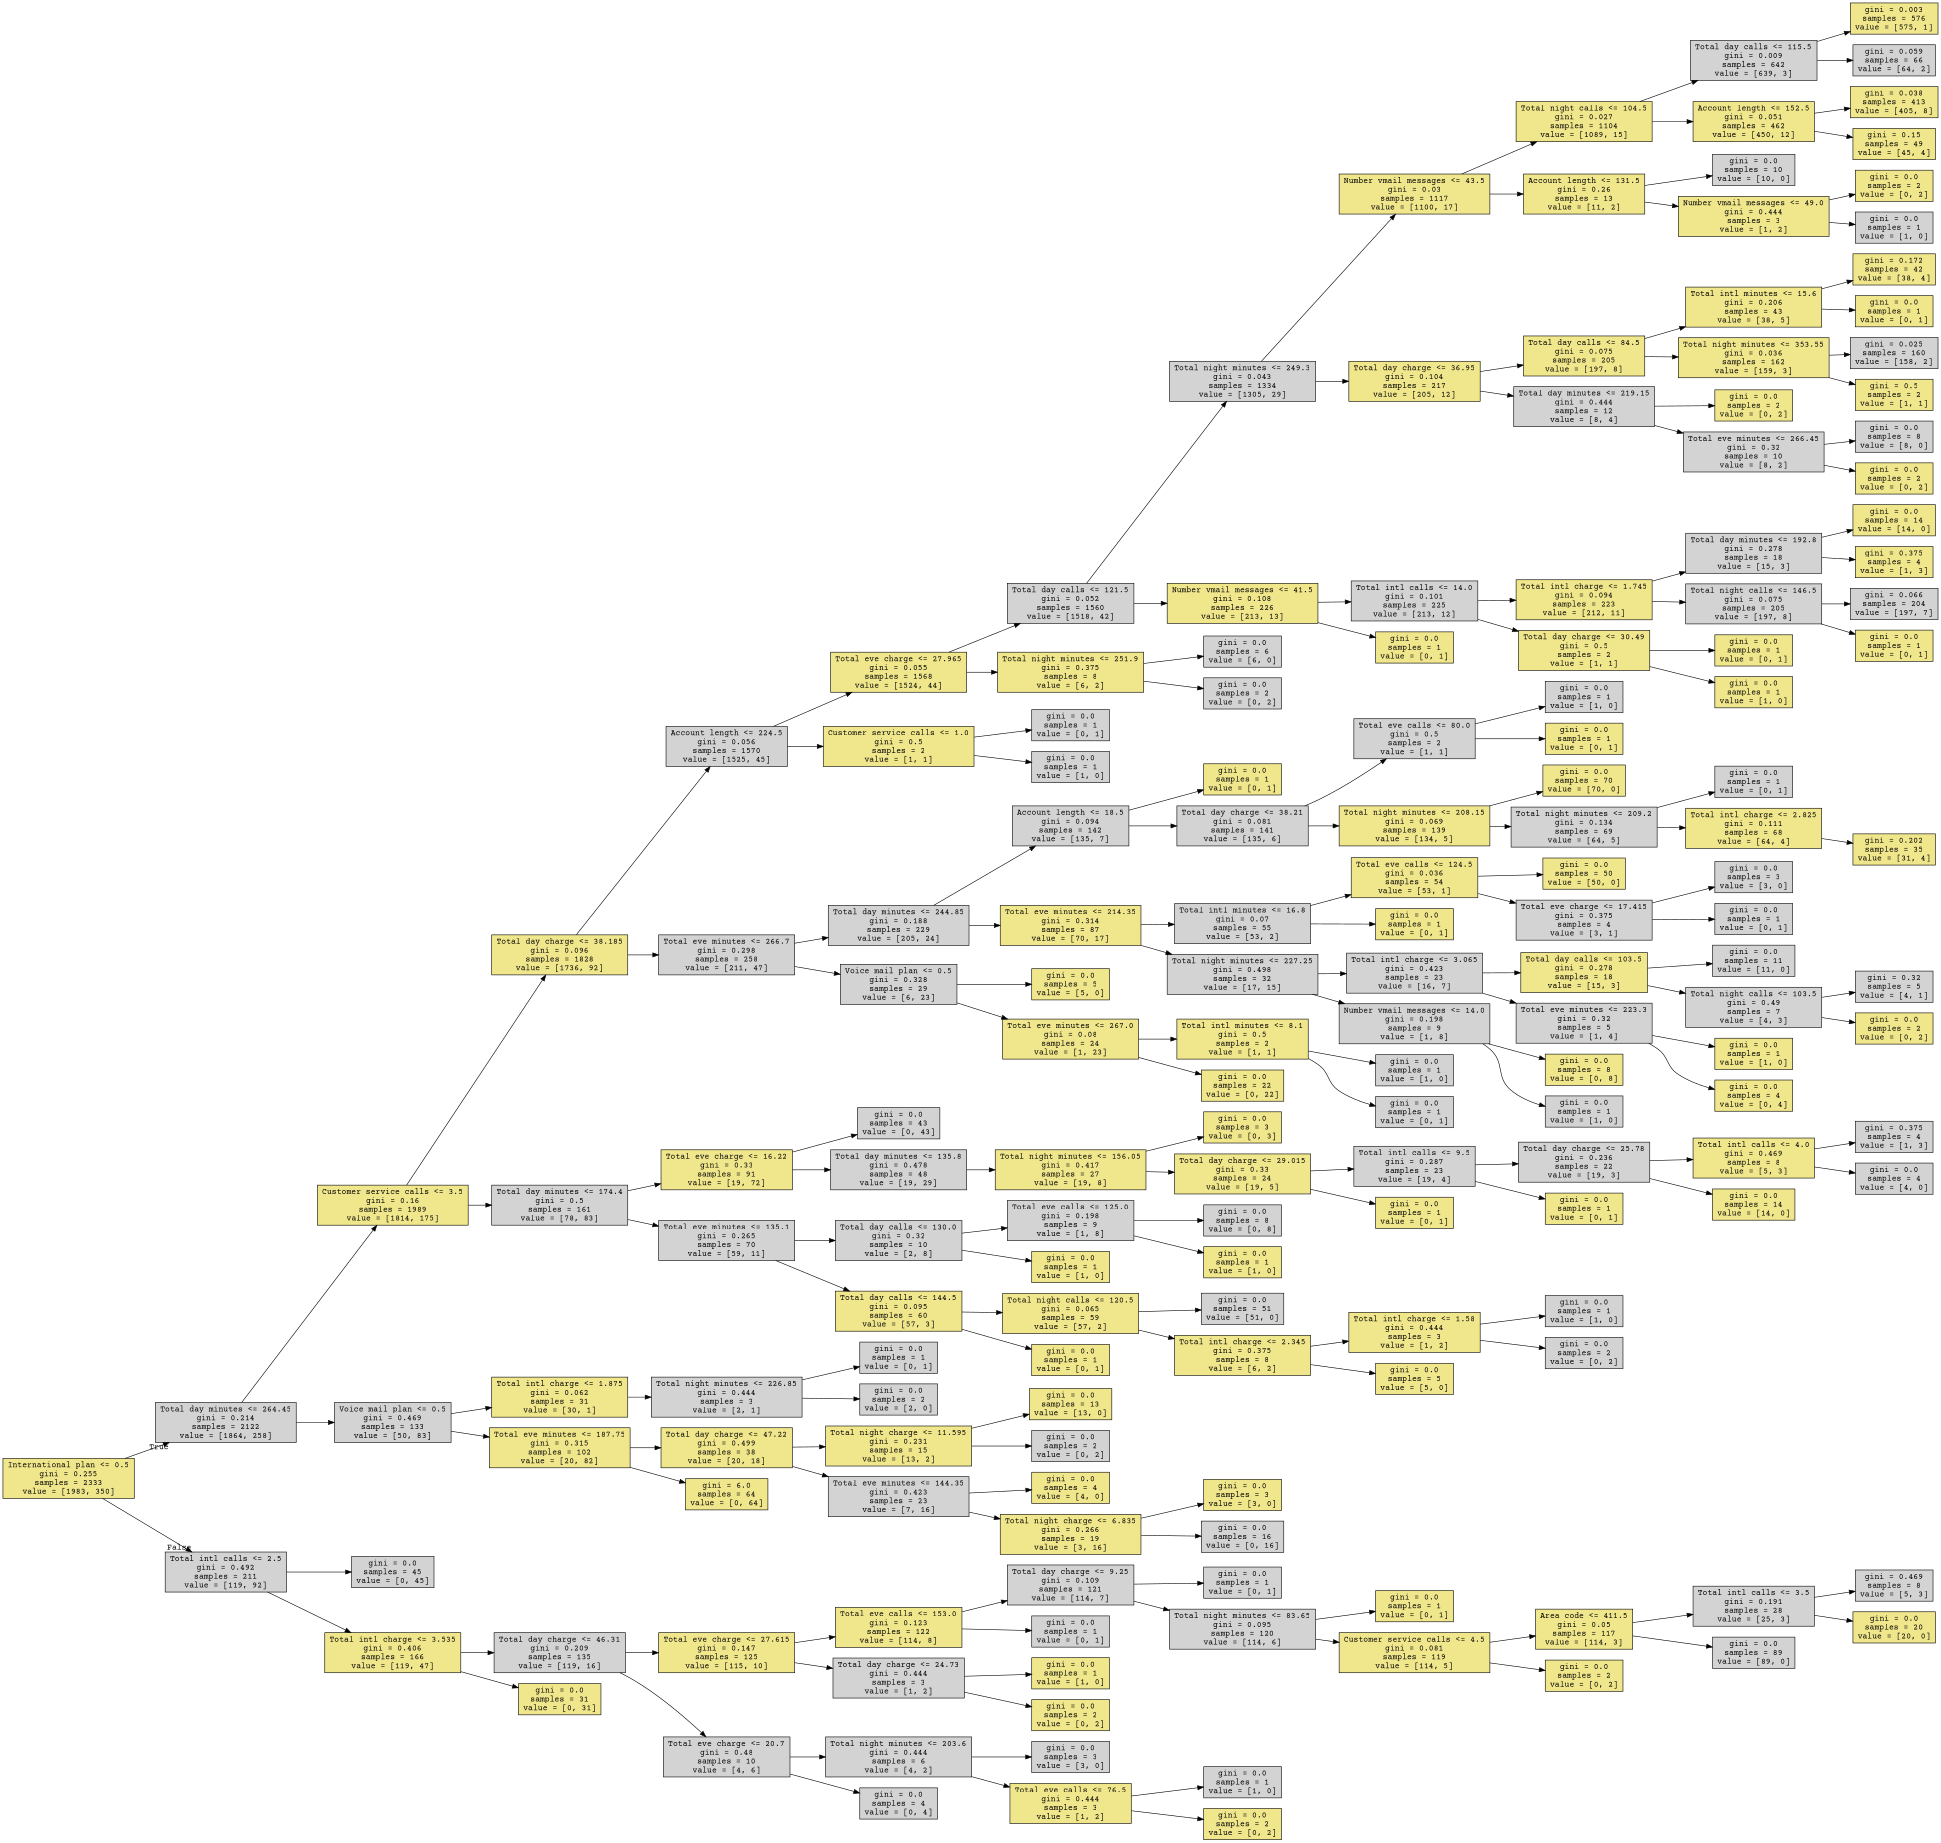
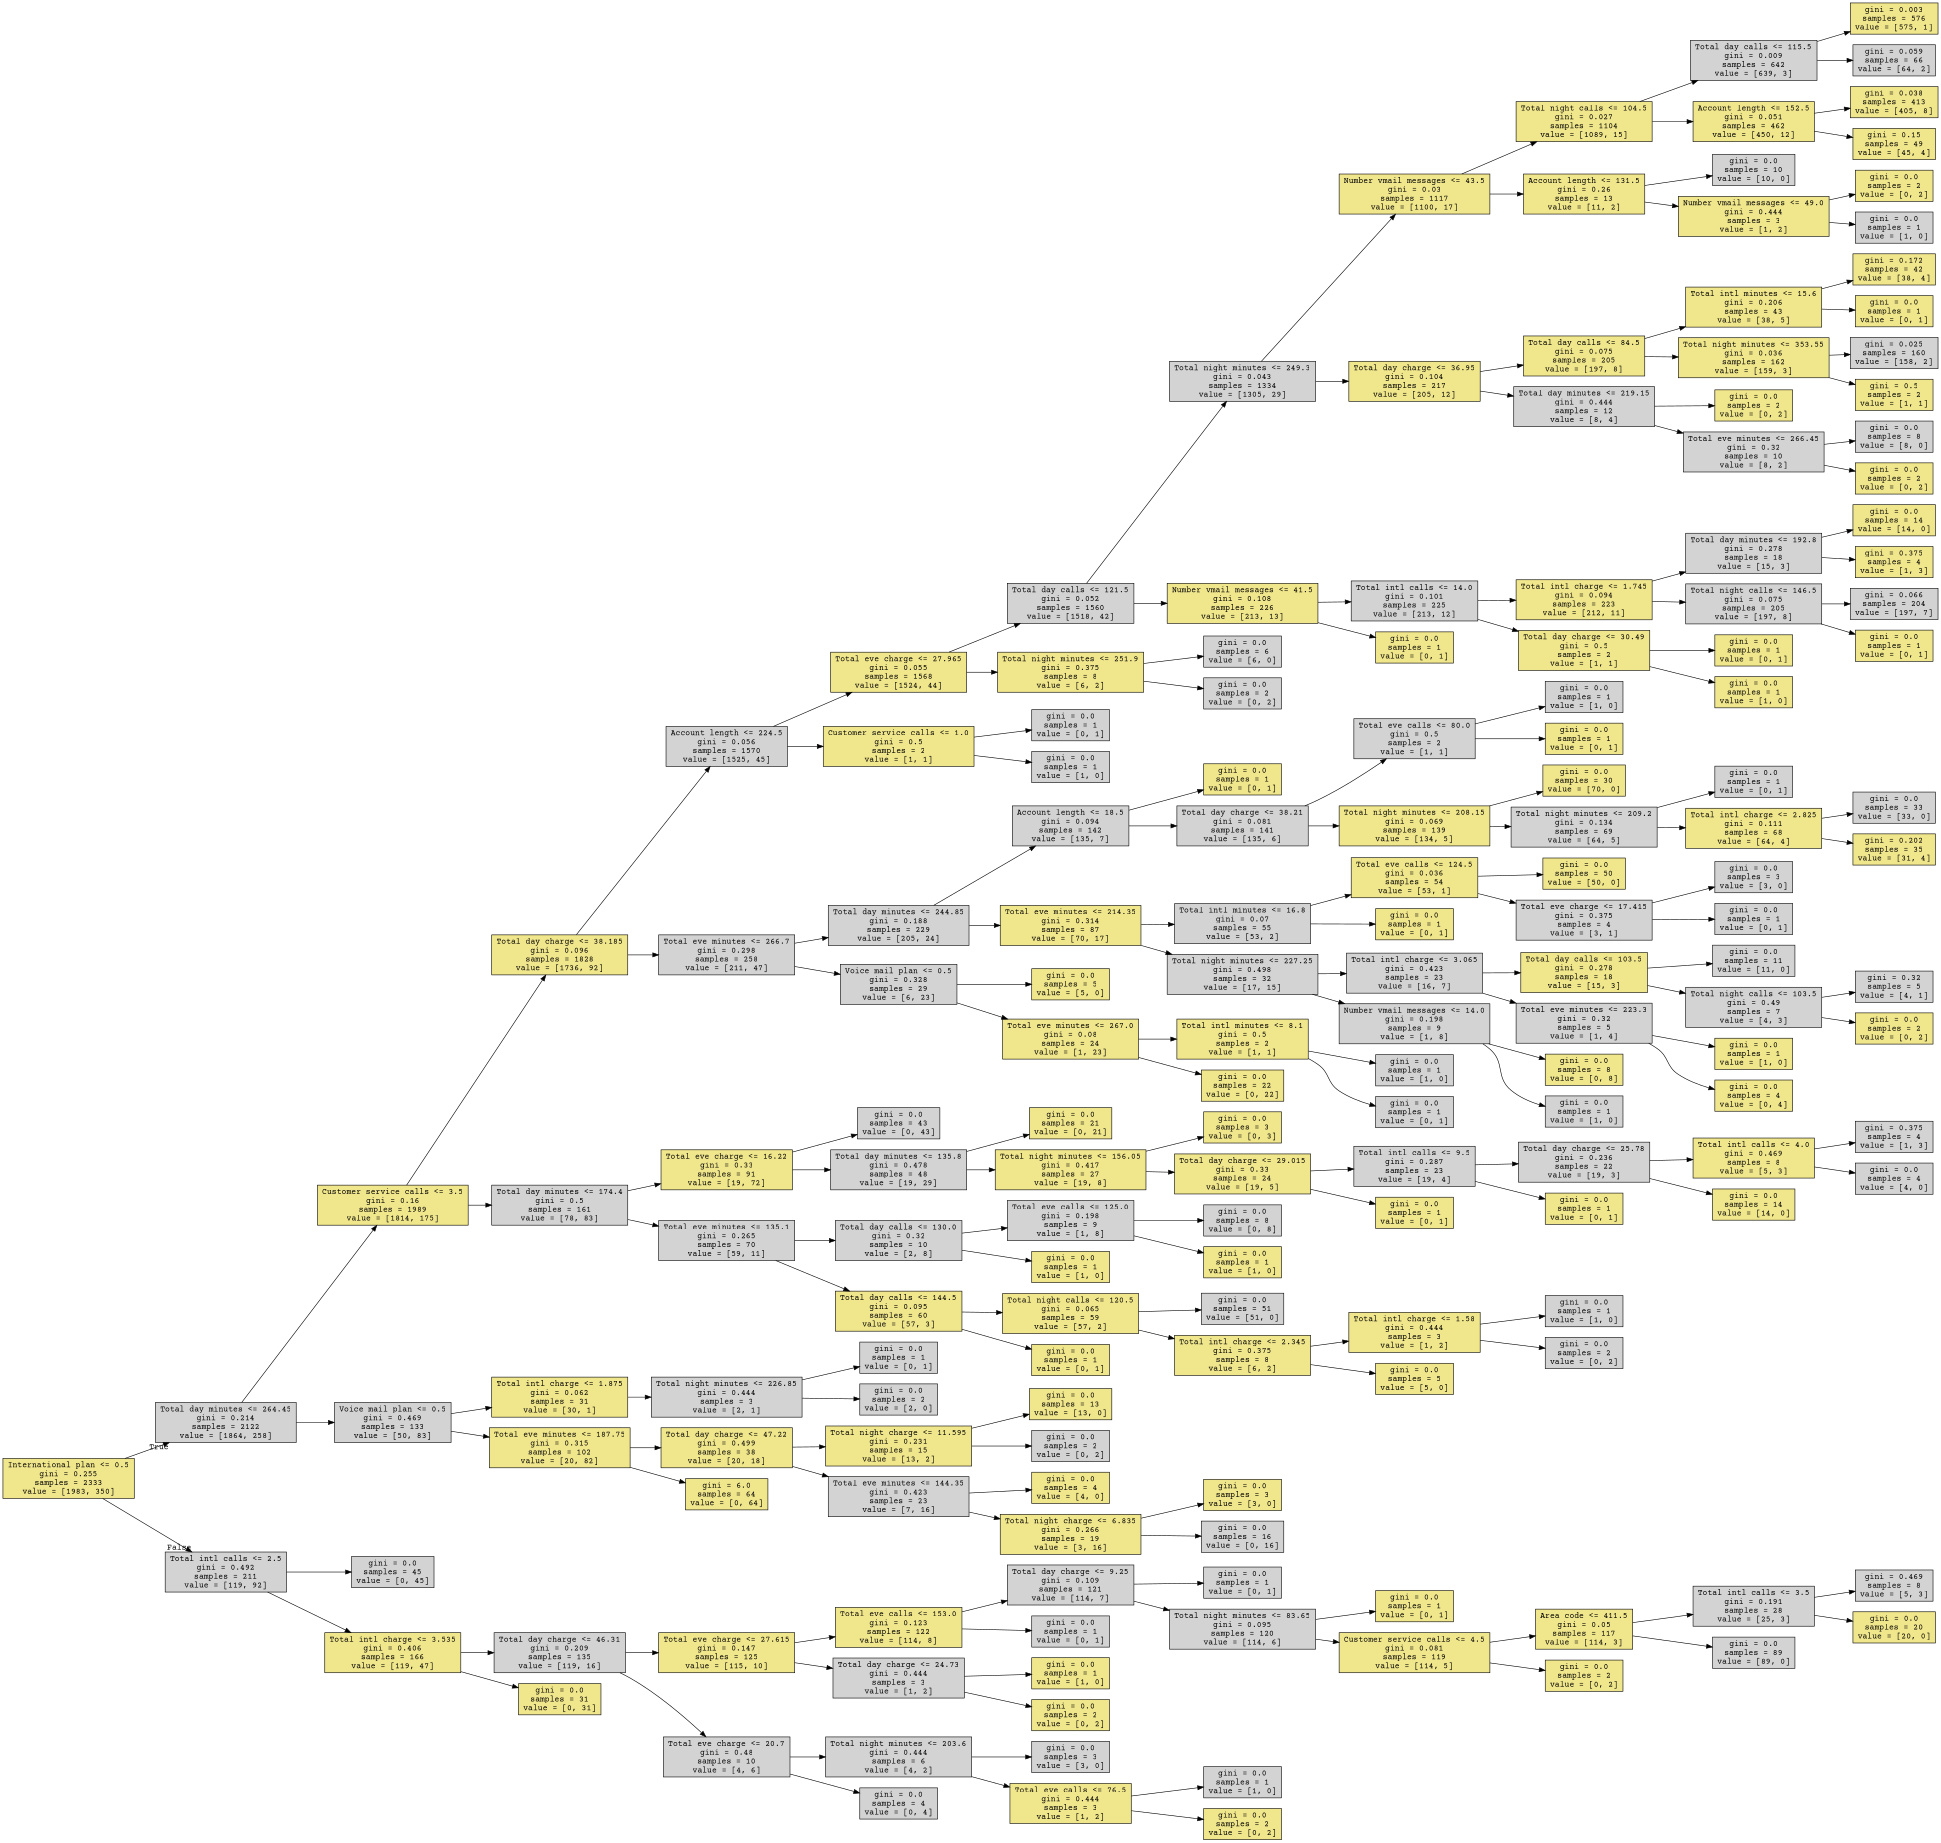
node "gini = 0.0 samples = 70 value = [70, 0]": label "gini = 0.0 samples = 70 value = [70, 0]" -> "gini = 0.0 samples = 30 value = [70, 0]"
node "gini = 0.0 samples = 33 value = [33, 0]": added
node "gini = 0.0 samples = 21 value = [0, 21]": added
